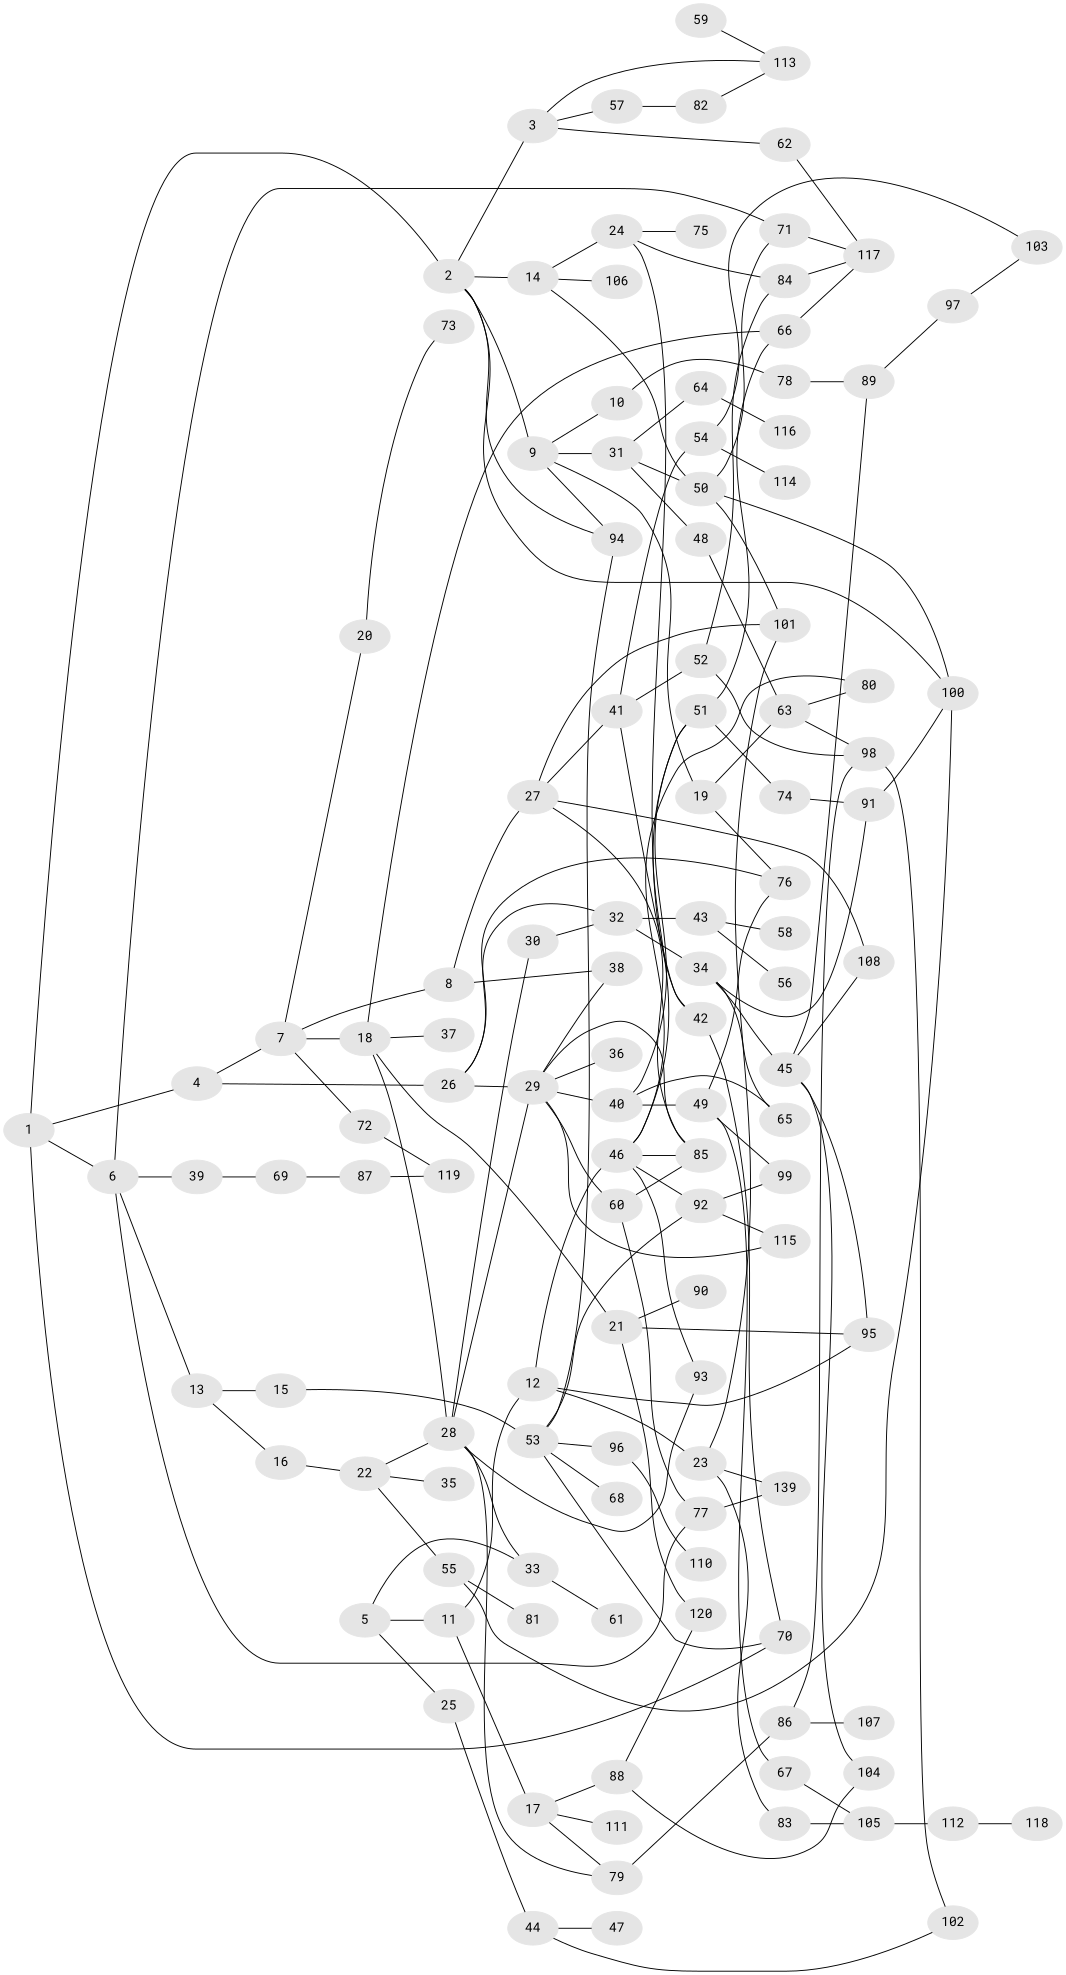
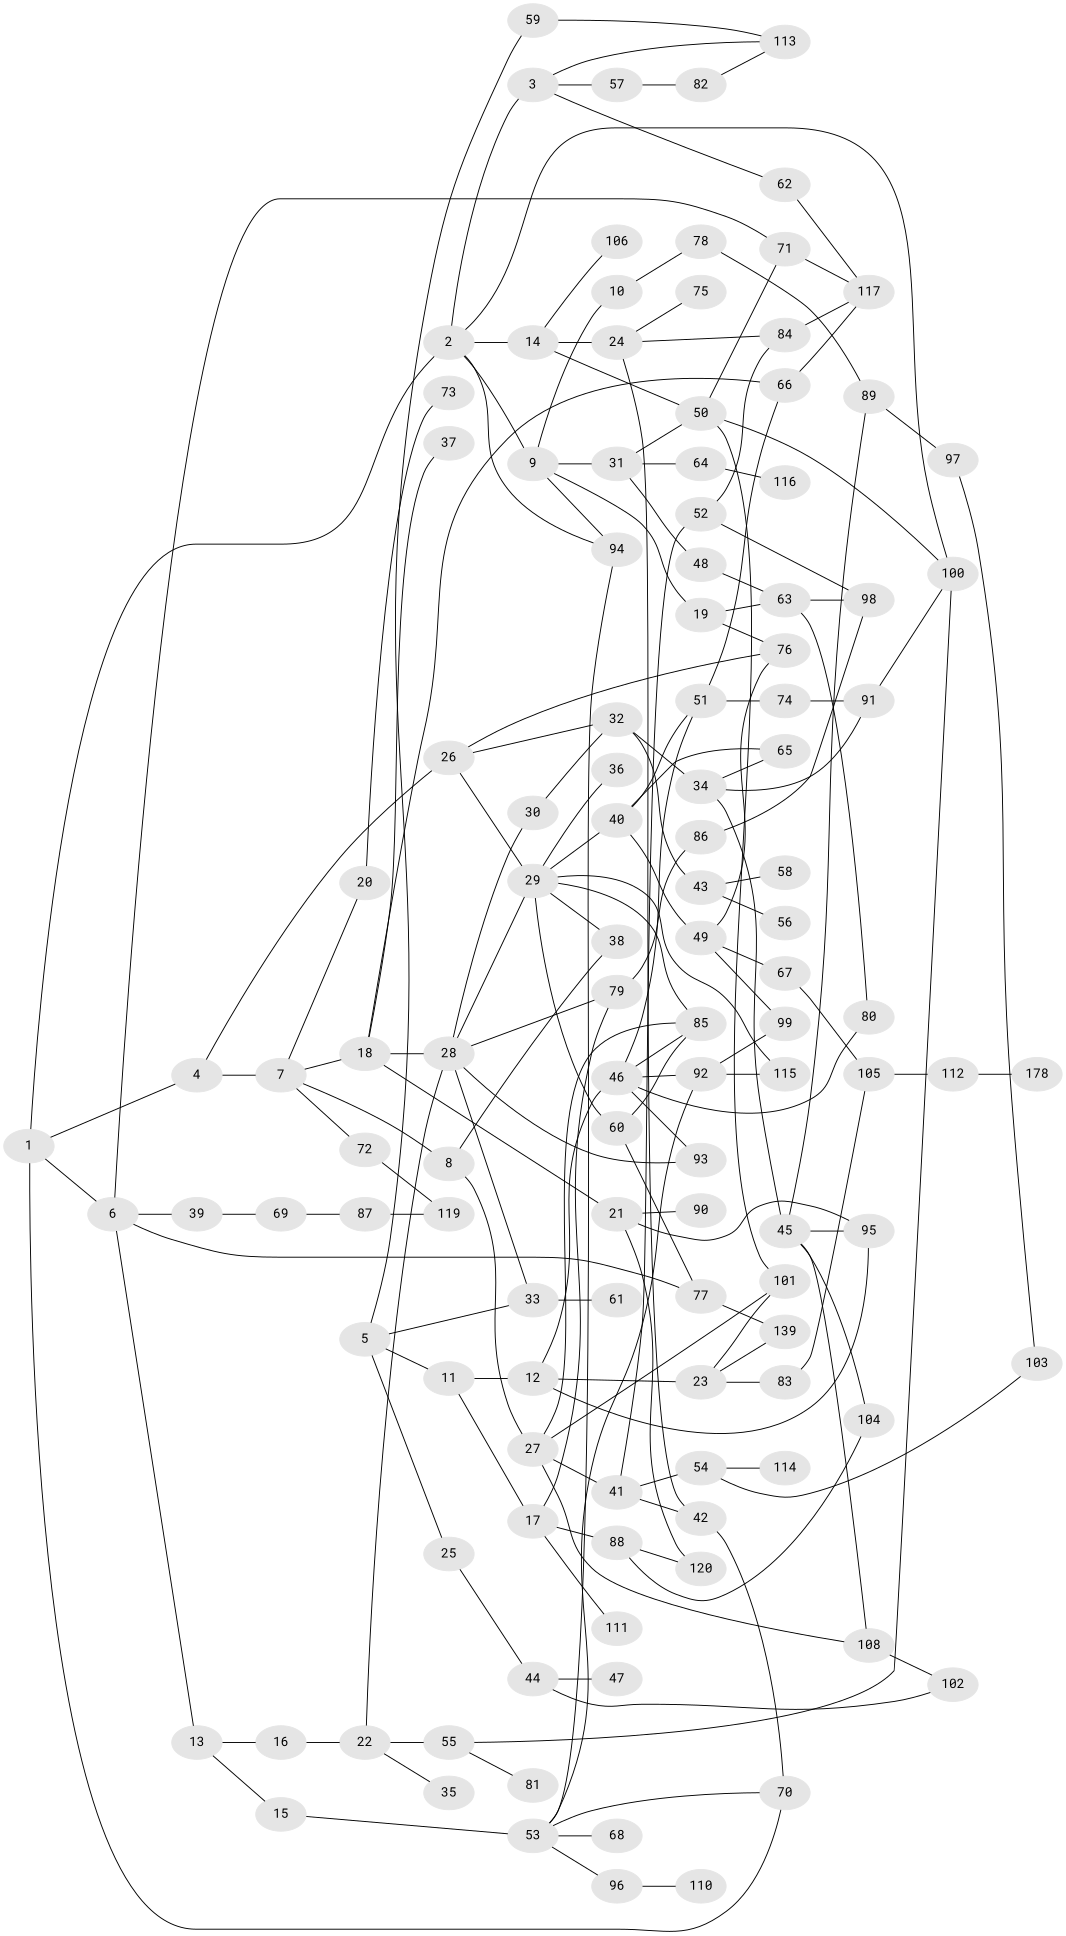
edge "59" -- "5": added
edge "98" -- "102": now "108" -- "102"
node "107": removed
node "118": label "118" -> "178"
